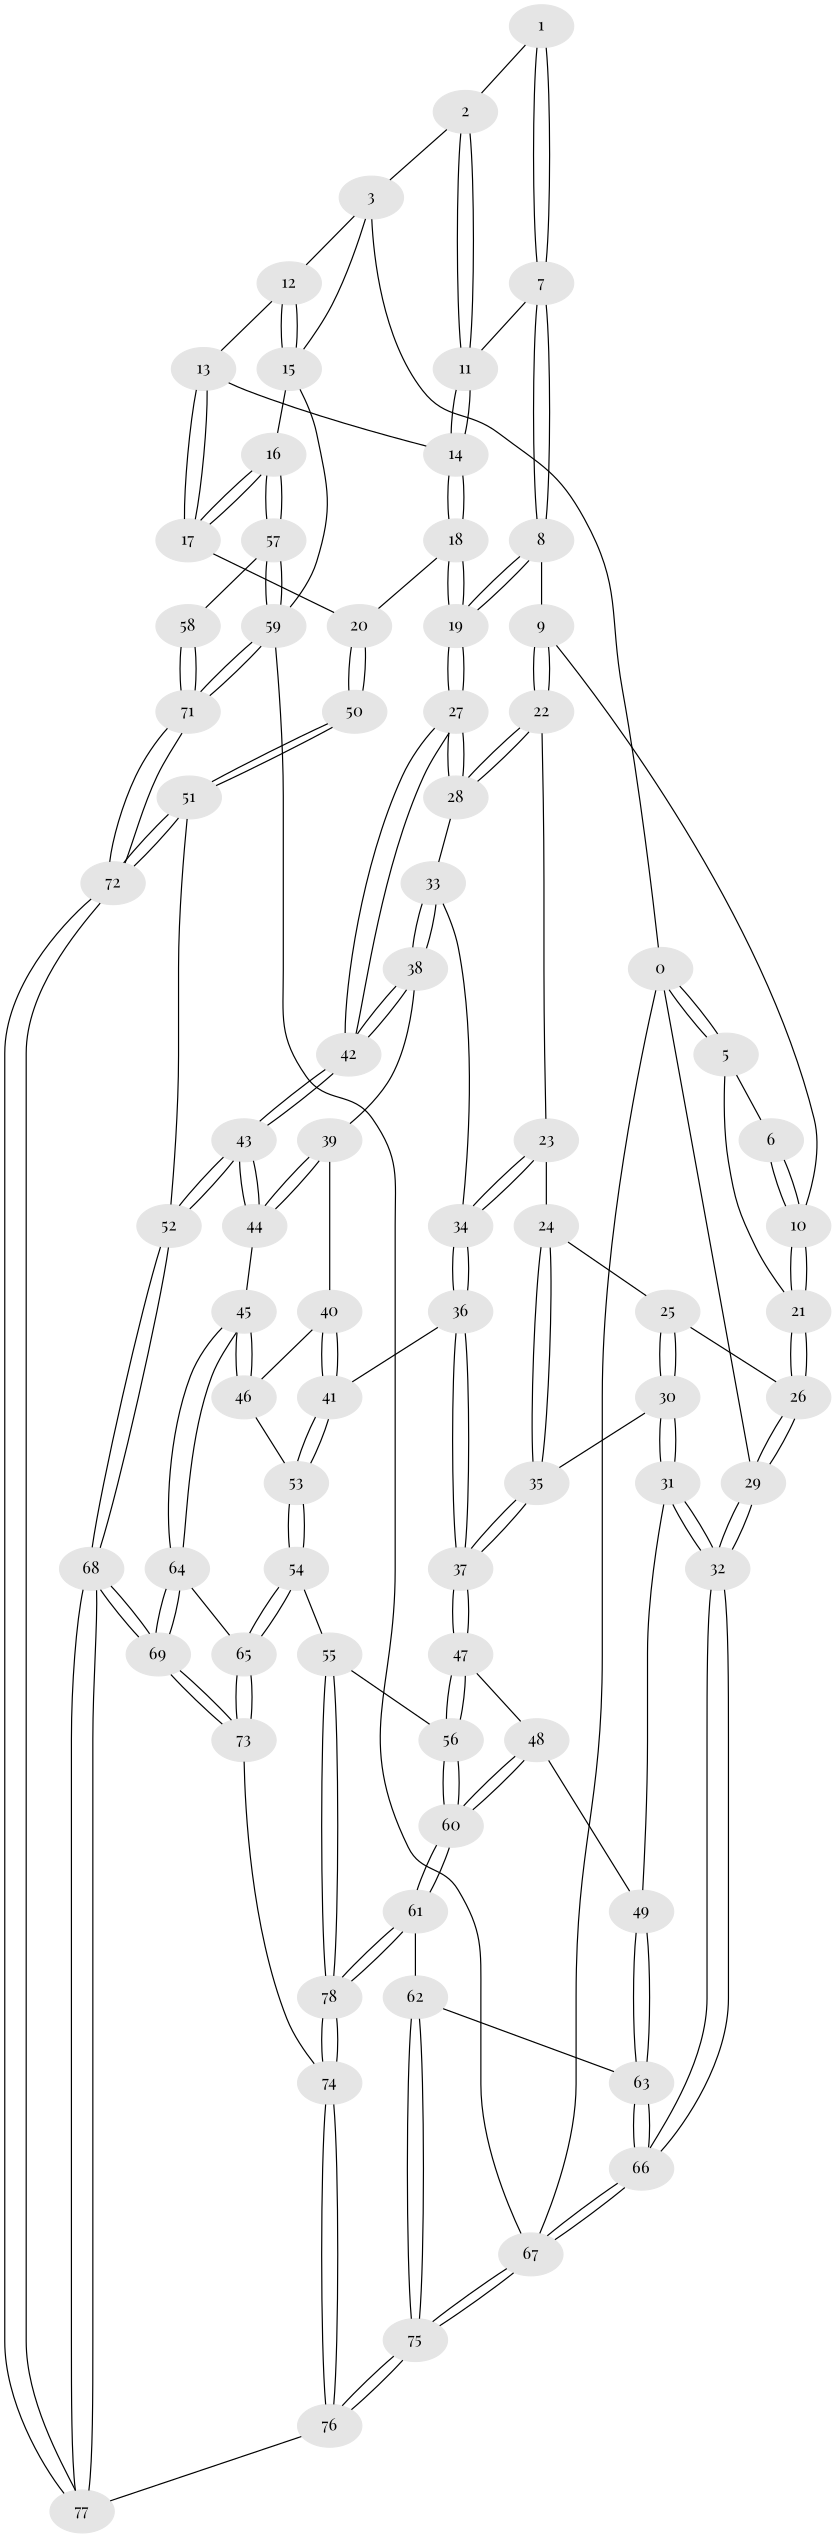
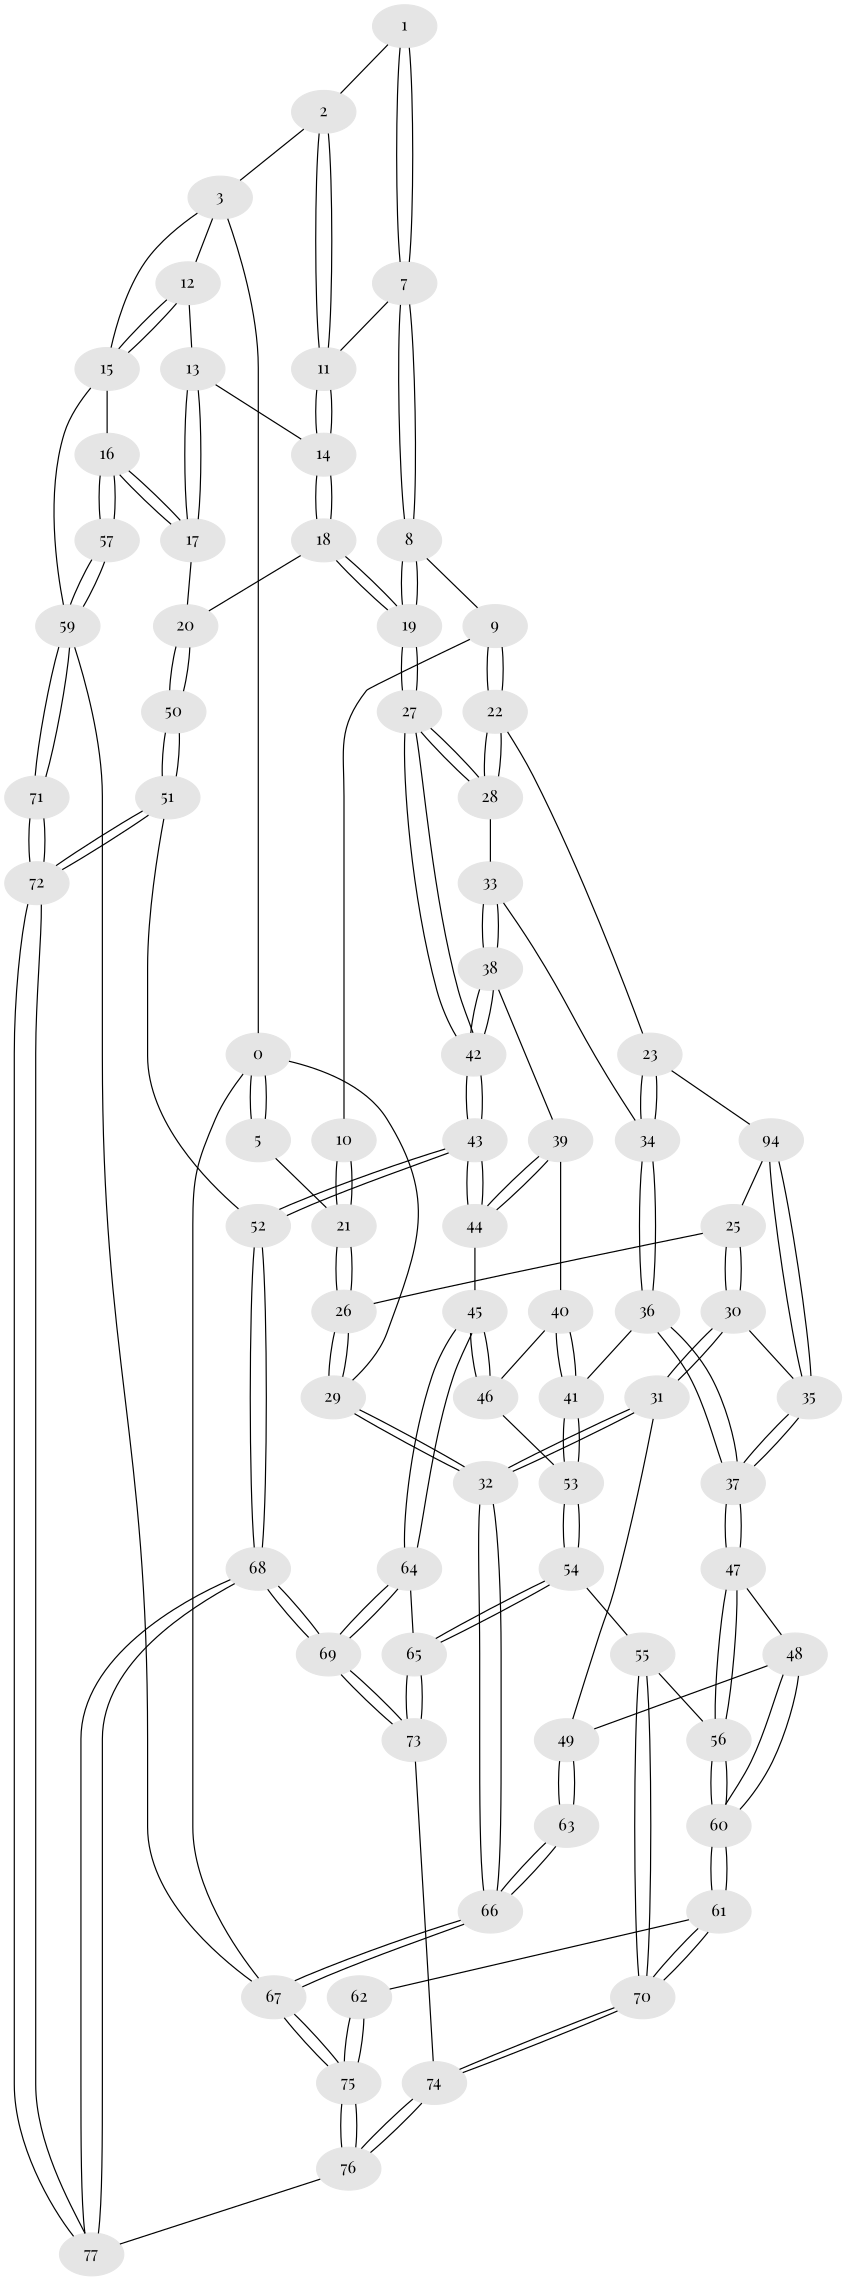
node "58": removed
node "6": removed
node "24": label "24" -> "94"
node "78": label "78" -> "70"
edge "62" -- "63": removed
